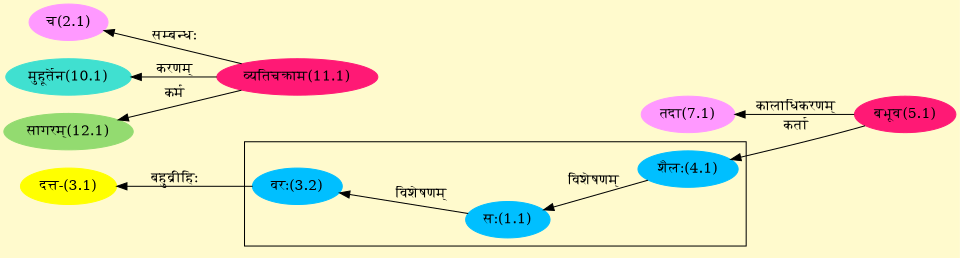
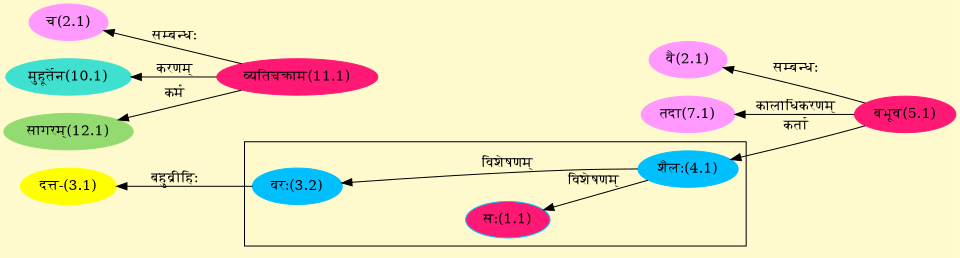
node "वै(2.1)": added
edge "सः(1.1)" -> "वरः(3.2)": now "शैलः(4.1)" -> "वरः(3.2)"
node "सः(1.1)": fillcolor #00bfff -> #ff1975
